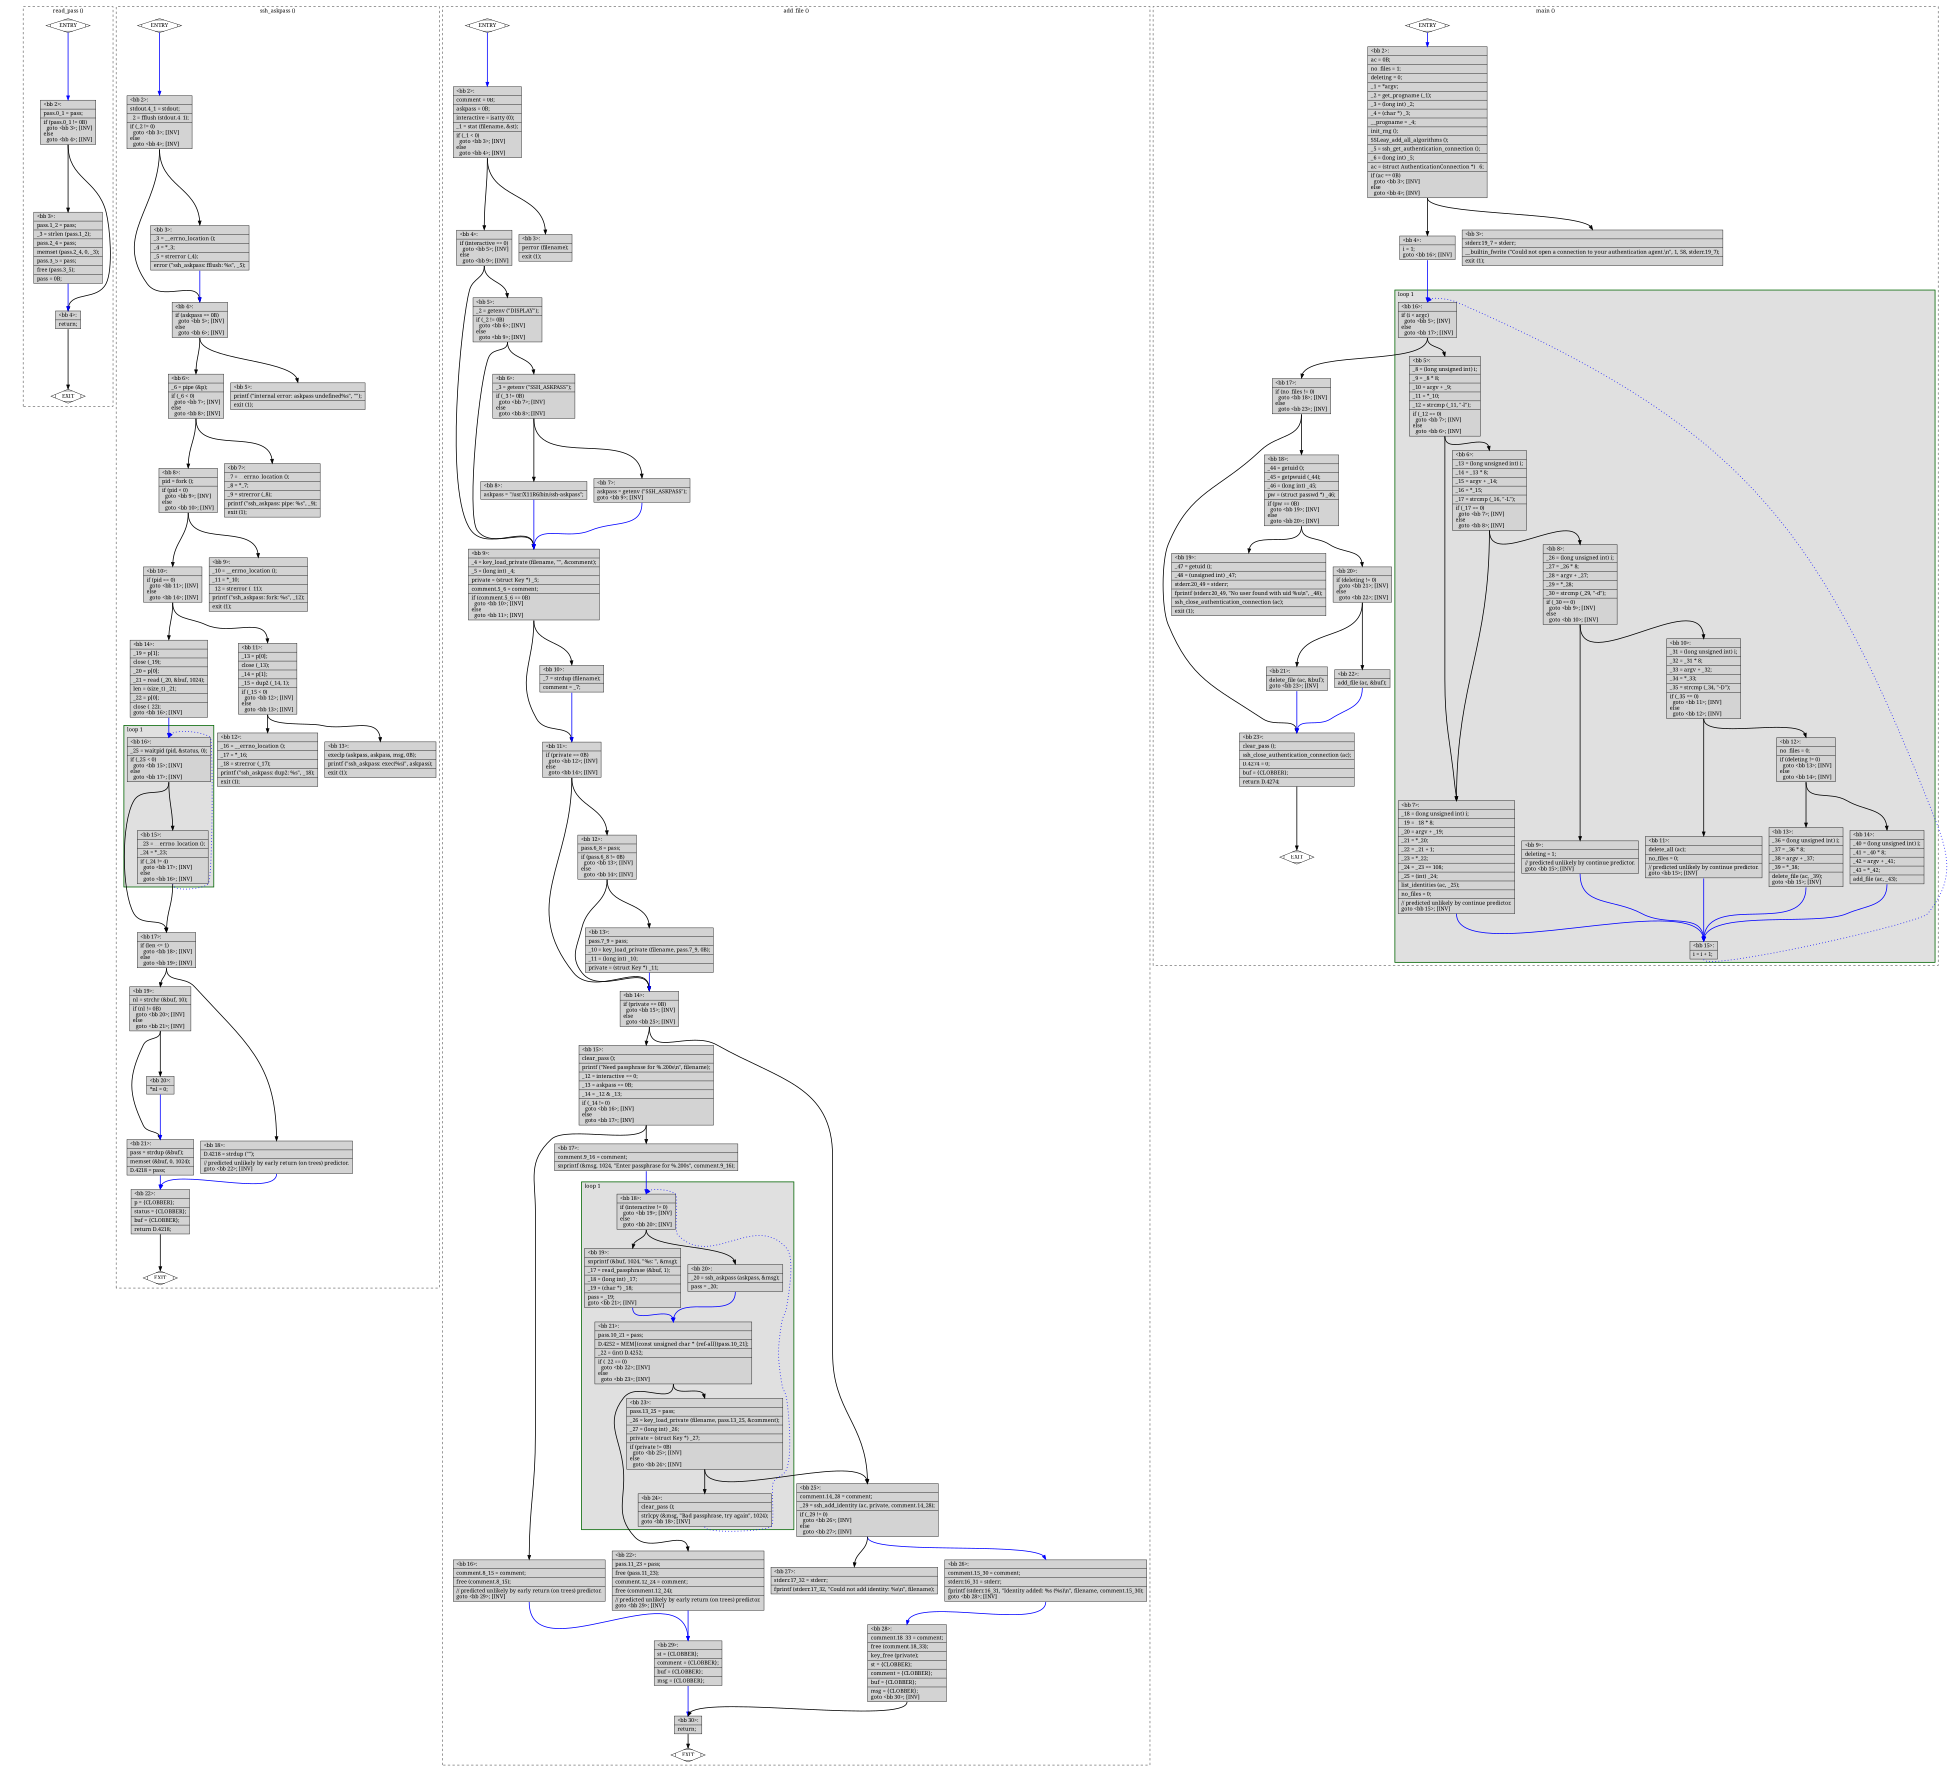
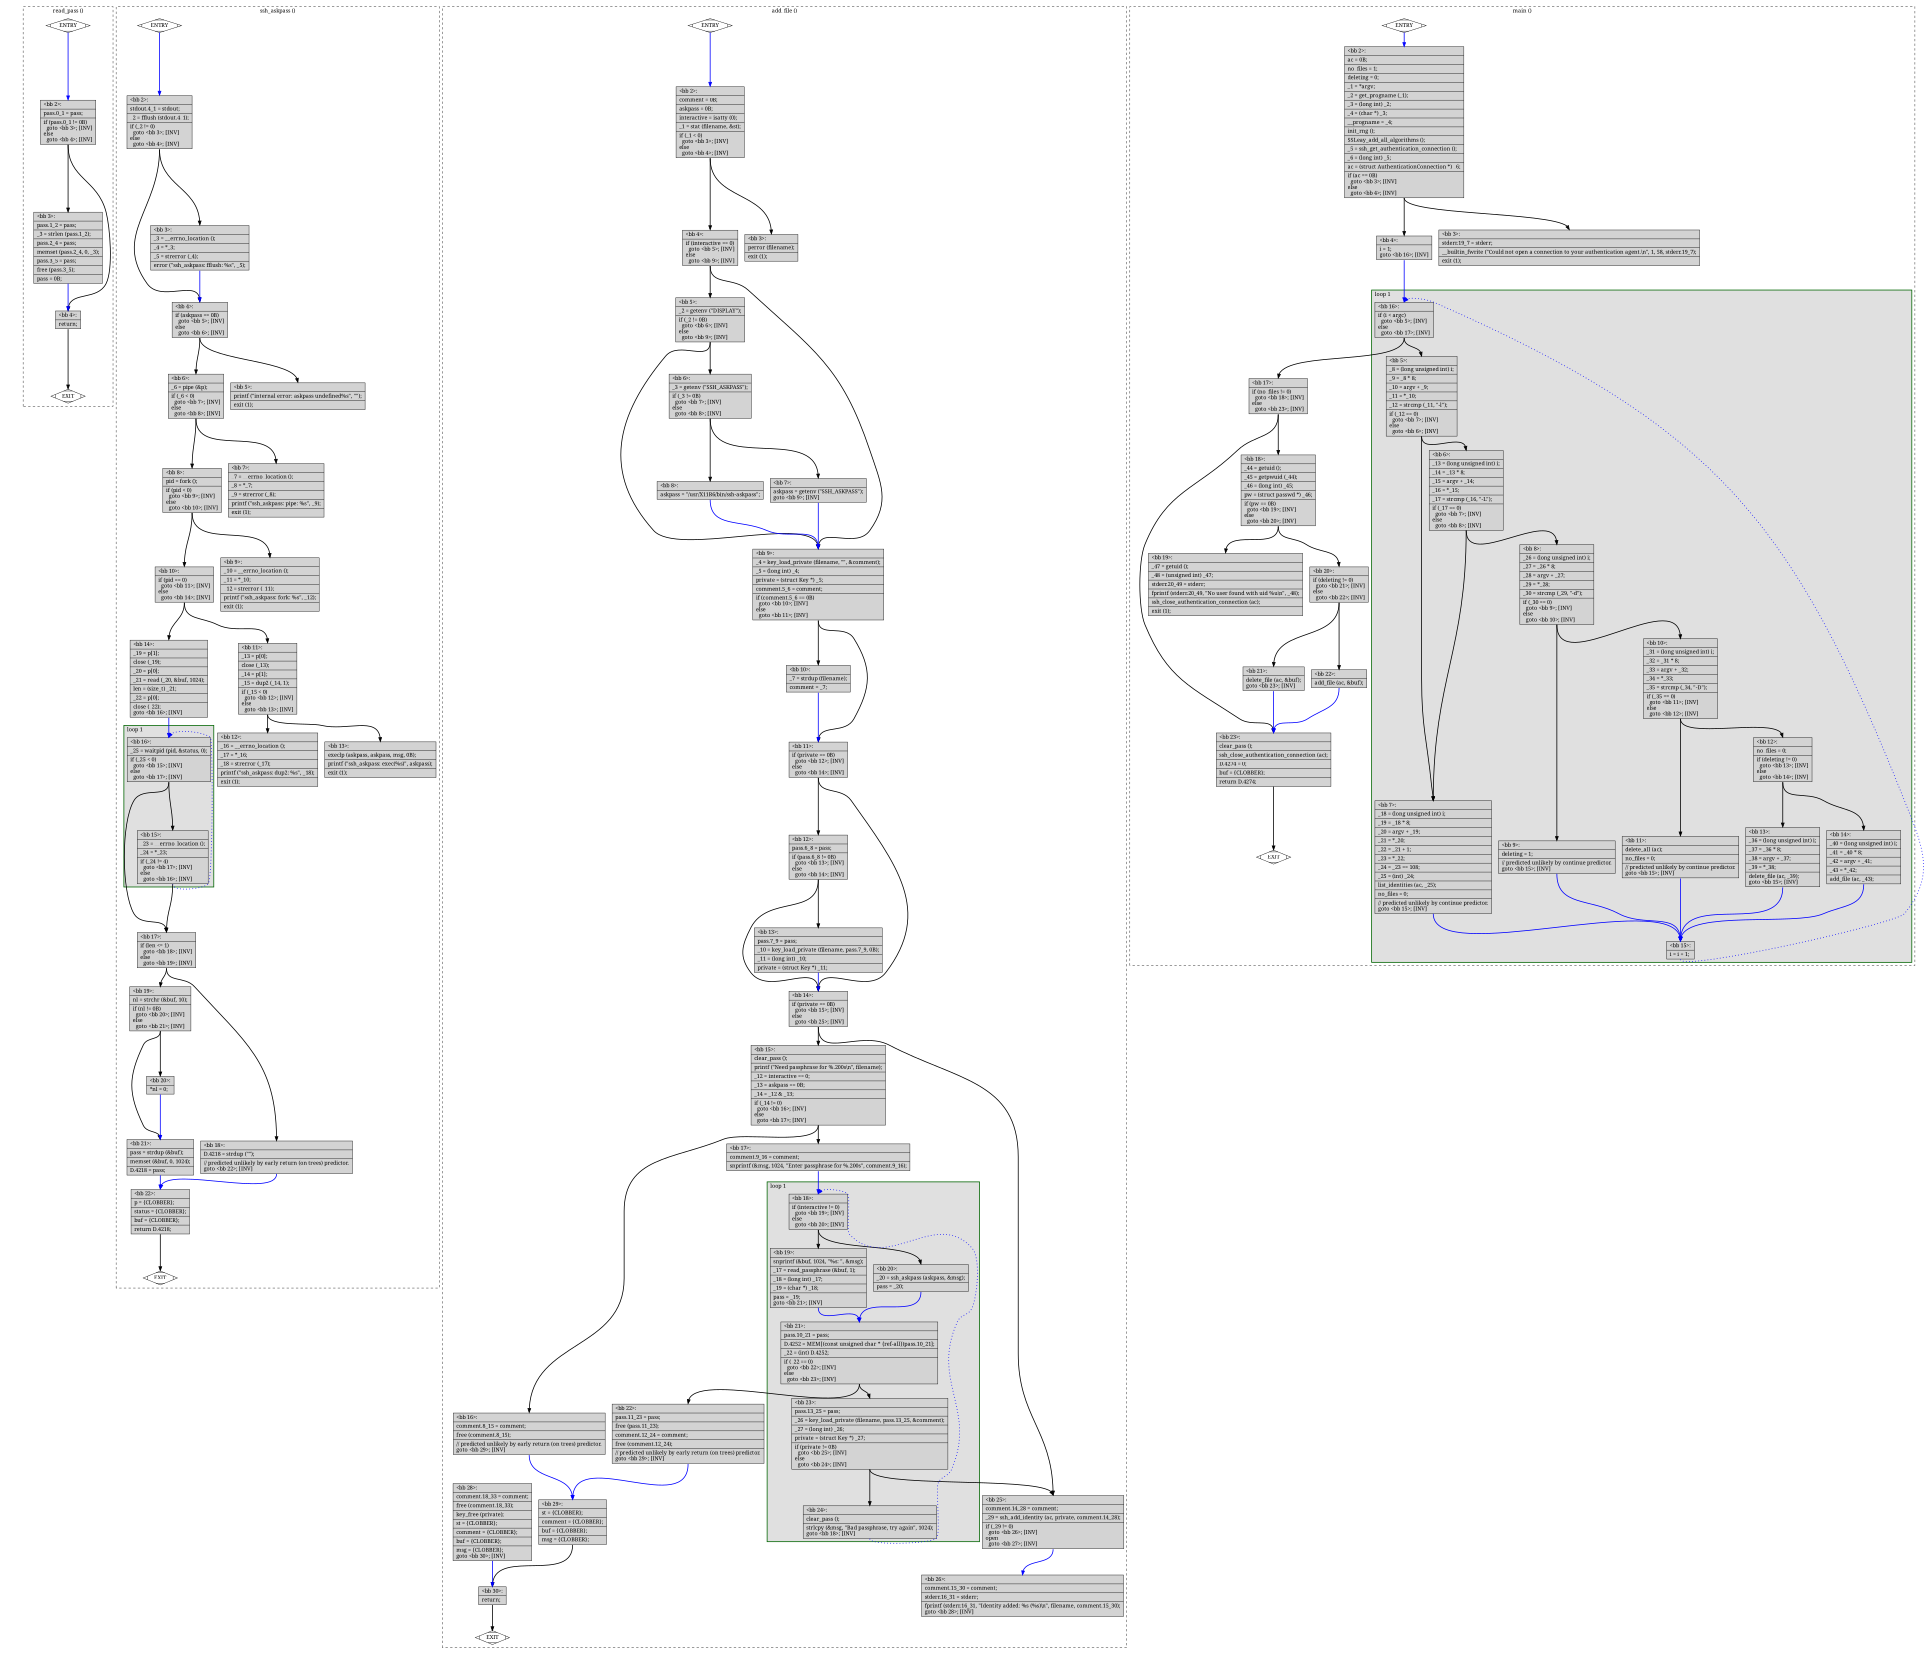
node "<bb 25>:": text "else" -> "open"
node "<bb 27>:": removed
edge "<bb 26>:" -> "<bb 28>:": removed
edge "<bb 29>:" -> "<bb 30>:": color blue -> black
edge "<bb 28>:" -> "<bb 30>:": color black -> blue
